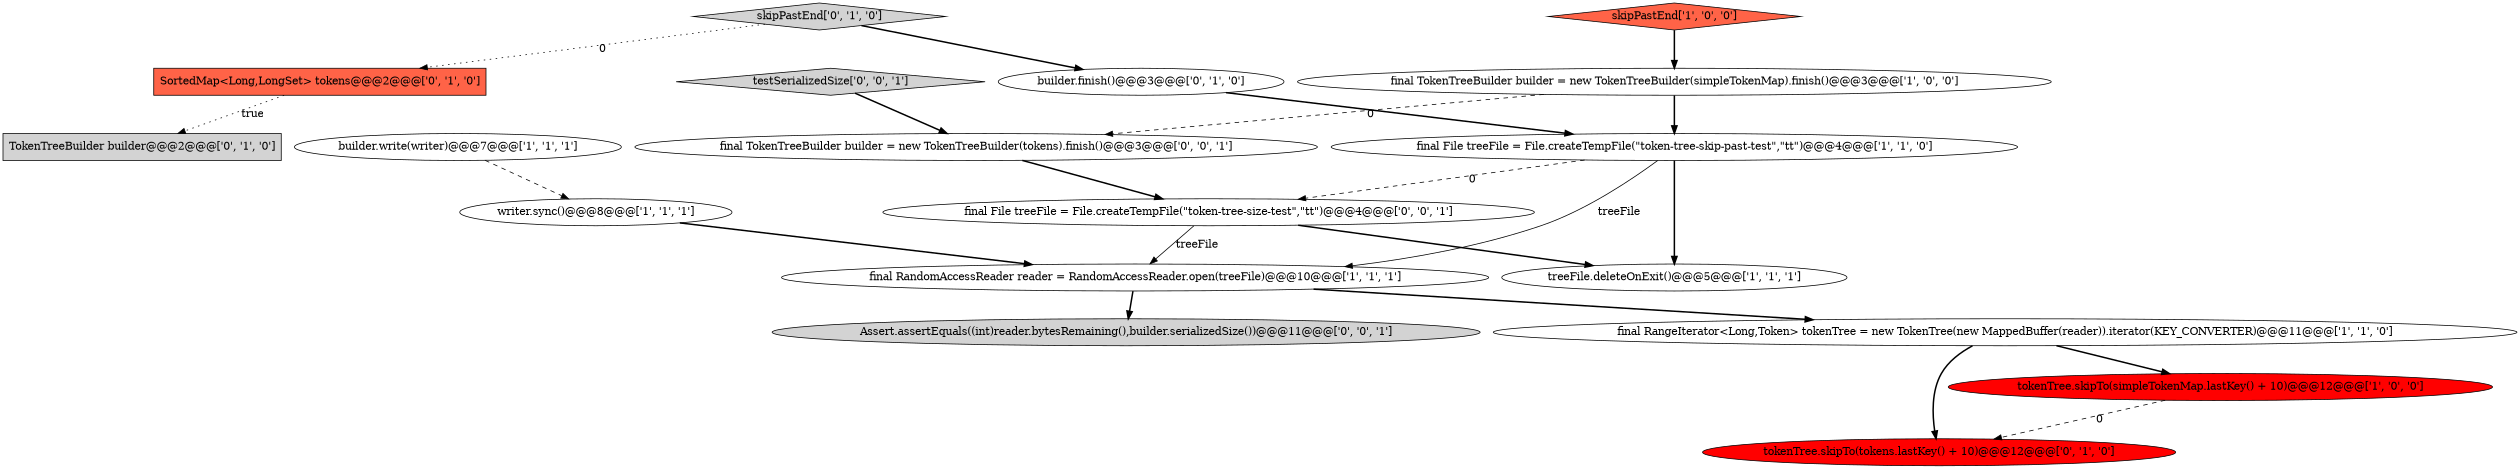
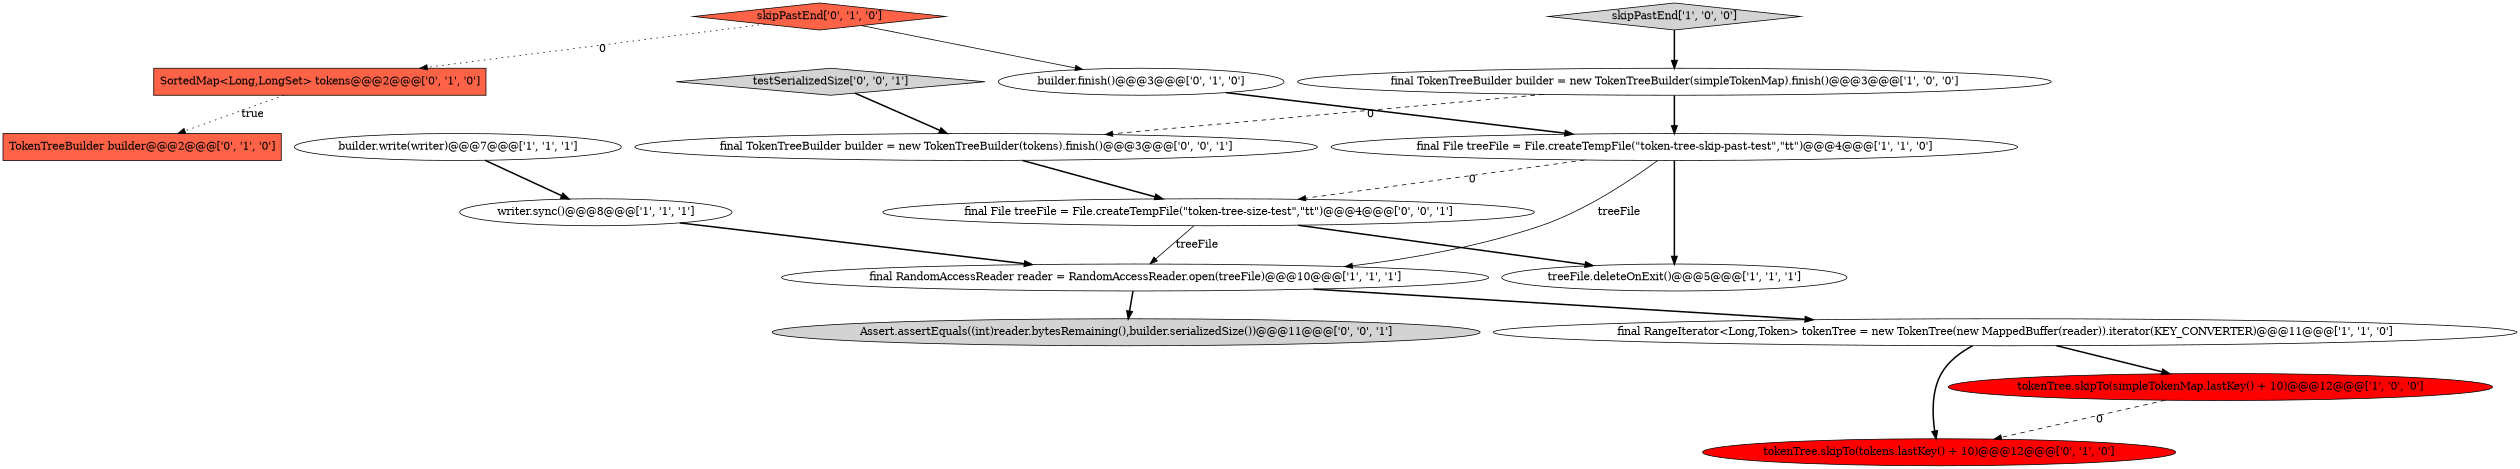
node "skipPastEnd['0', '1', '0']": fillcolor lightgray -> tomato
node "skipPastEnd['1', '0', '0']": fillcolor tomato -> lightgray
edge "skipPastEnd['0', '1', '0']" -> "builder.finish()@@@3@@@['0', '1', '0']": style bold -> solid
node "TokenTreeBuilder builder@@@2@@@['0', '1', '0']": fillcolor lightgray -> tomato
edge "builder.write(writer)@@@7@@@['1', '1', '1']" -> "writer.sync()@@@8@@@['1', '1', '1']": style dashed -> bold
